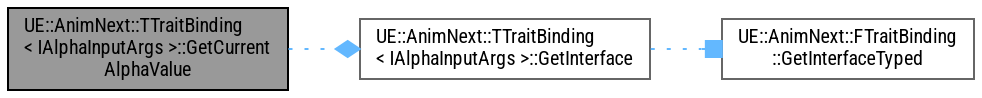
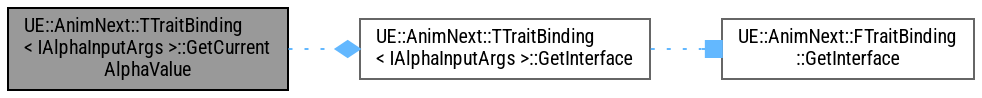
node "UE::AnimNext::FTraitBinding ::GetInterfaceTyped": label "UE::AnimNext::FTraitBinding ::GetInterfaceTyped" -> "UE::AnimNext::FTraitBinding ::GetInterface"
